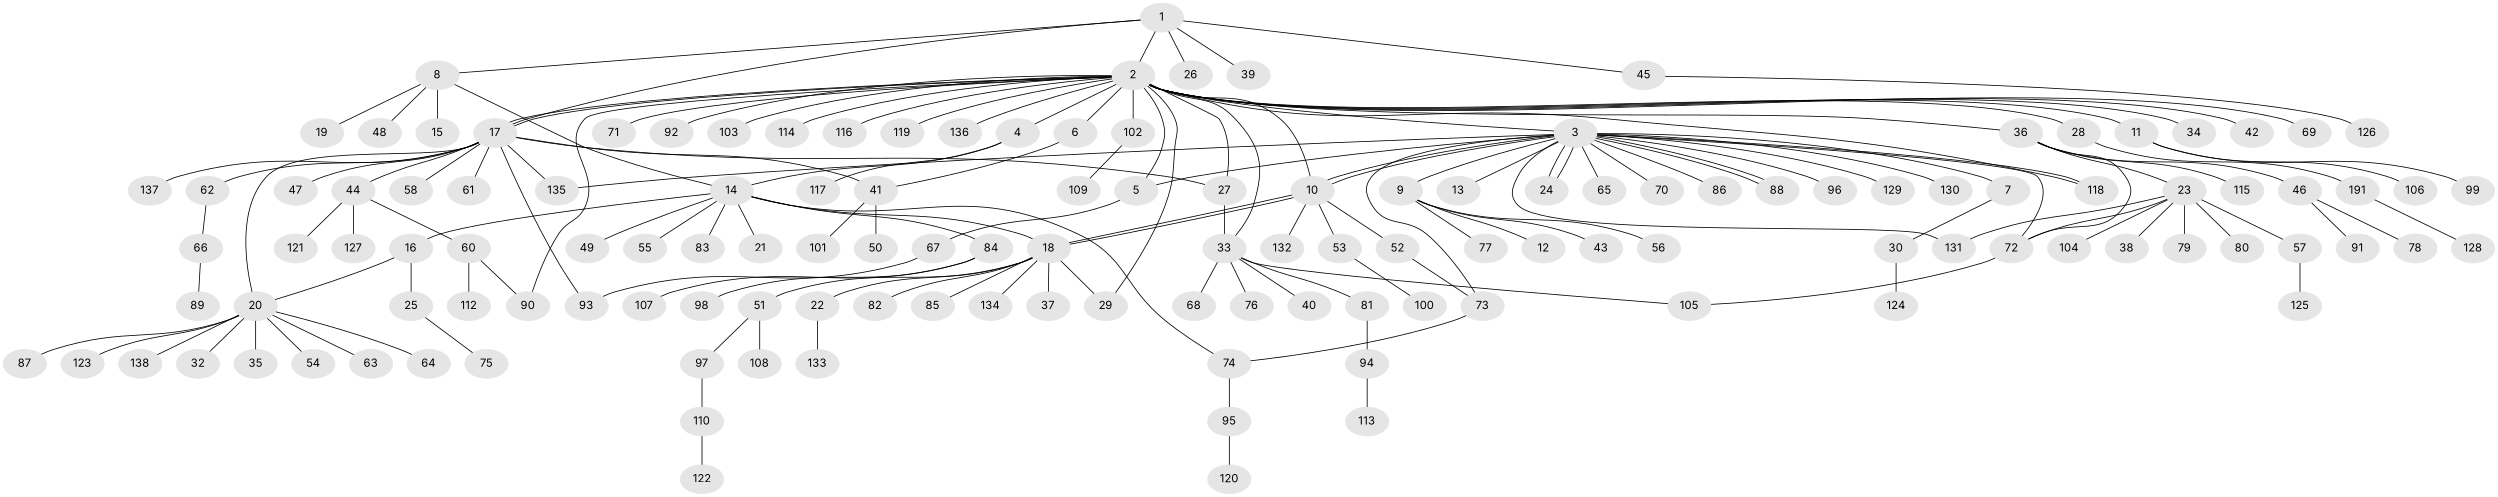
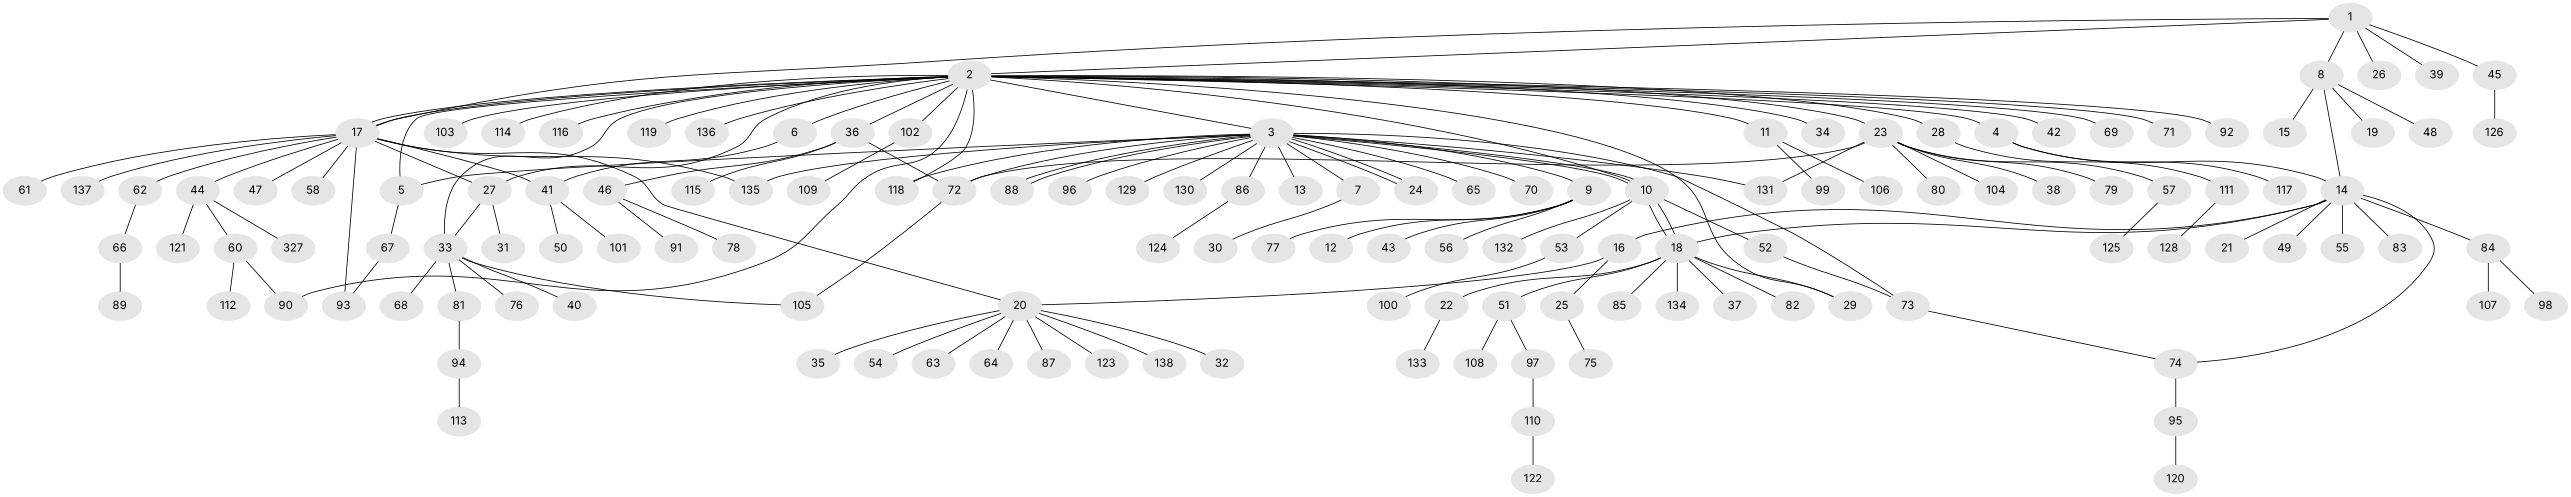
edge "36" -- "23": now "2" -- "23"
node "191": label "191" -> "111"
node "127": label "127" -> "327"
node "31": added
edge "30" -- "124": now "86" -- "124"
